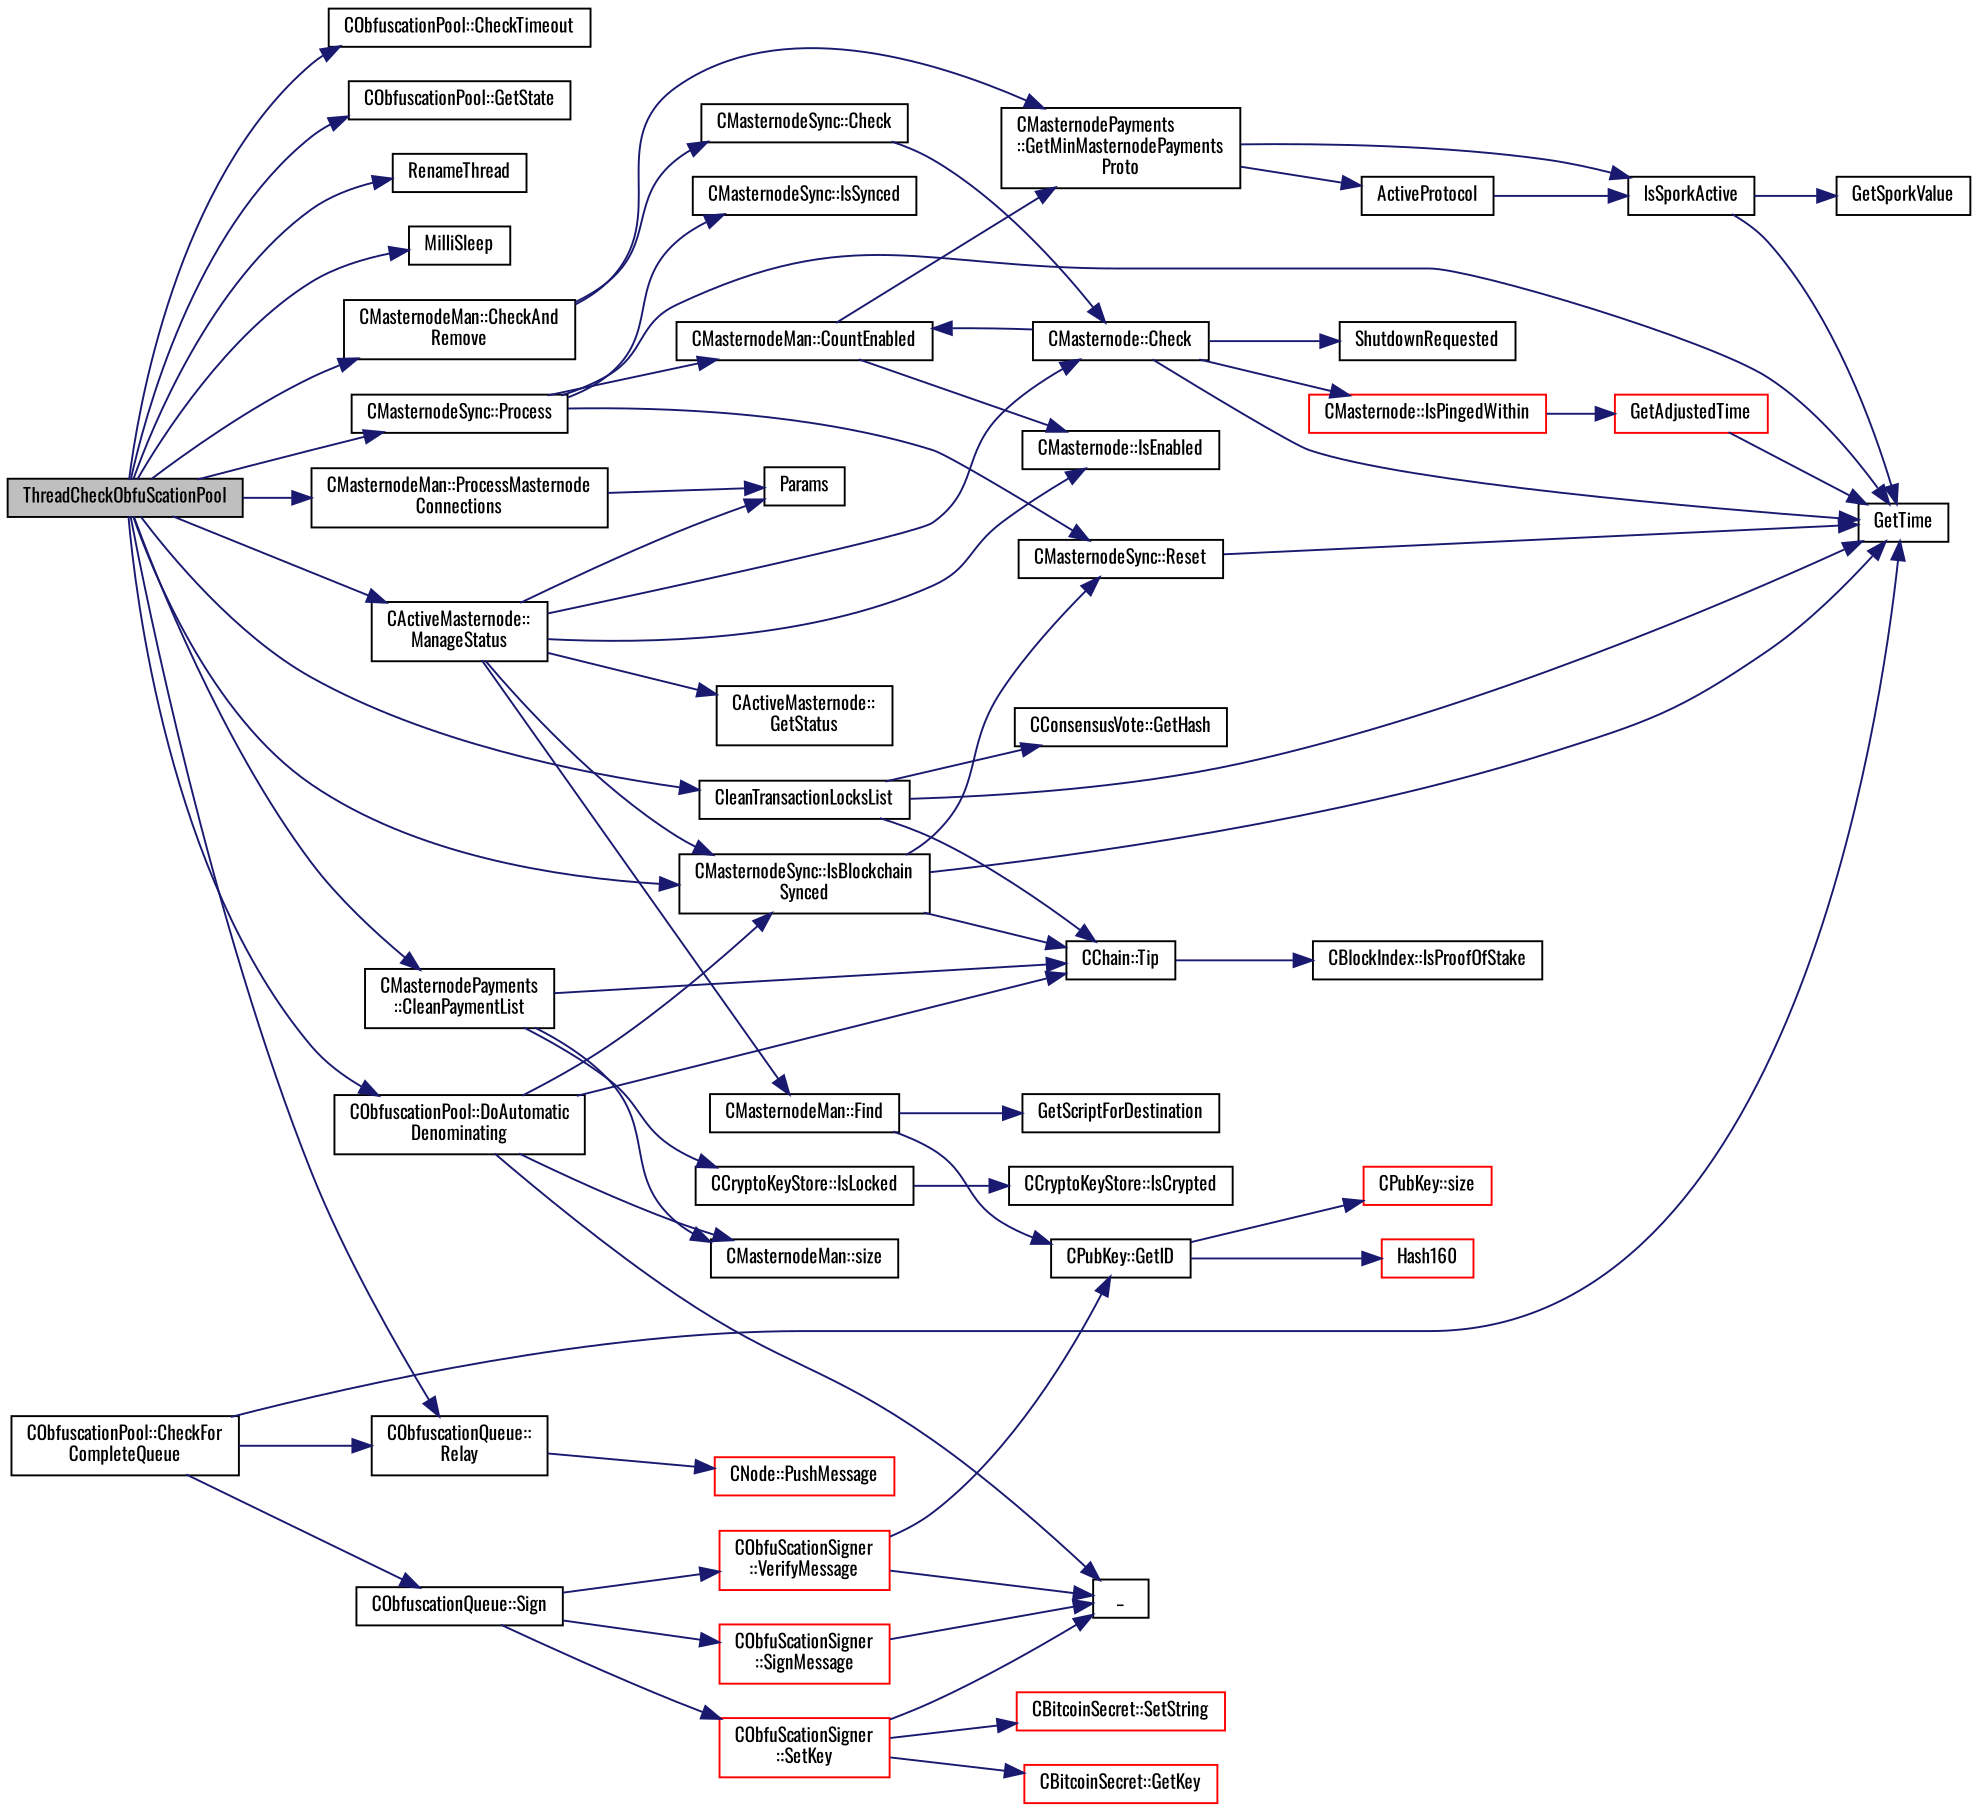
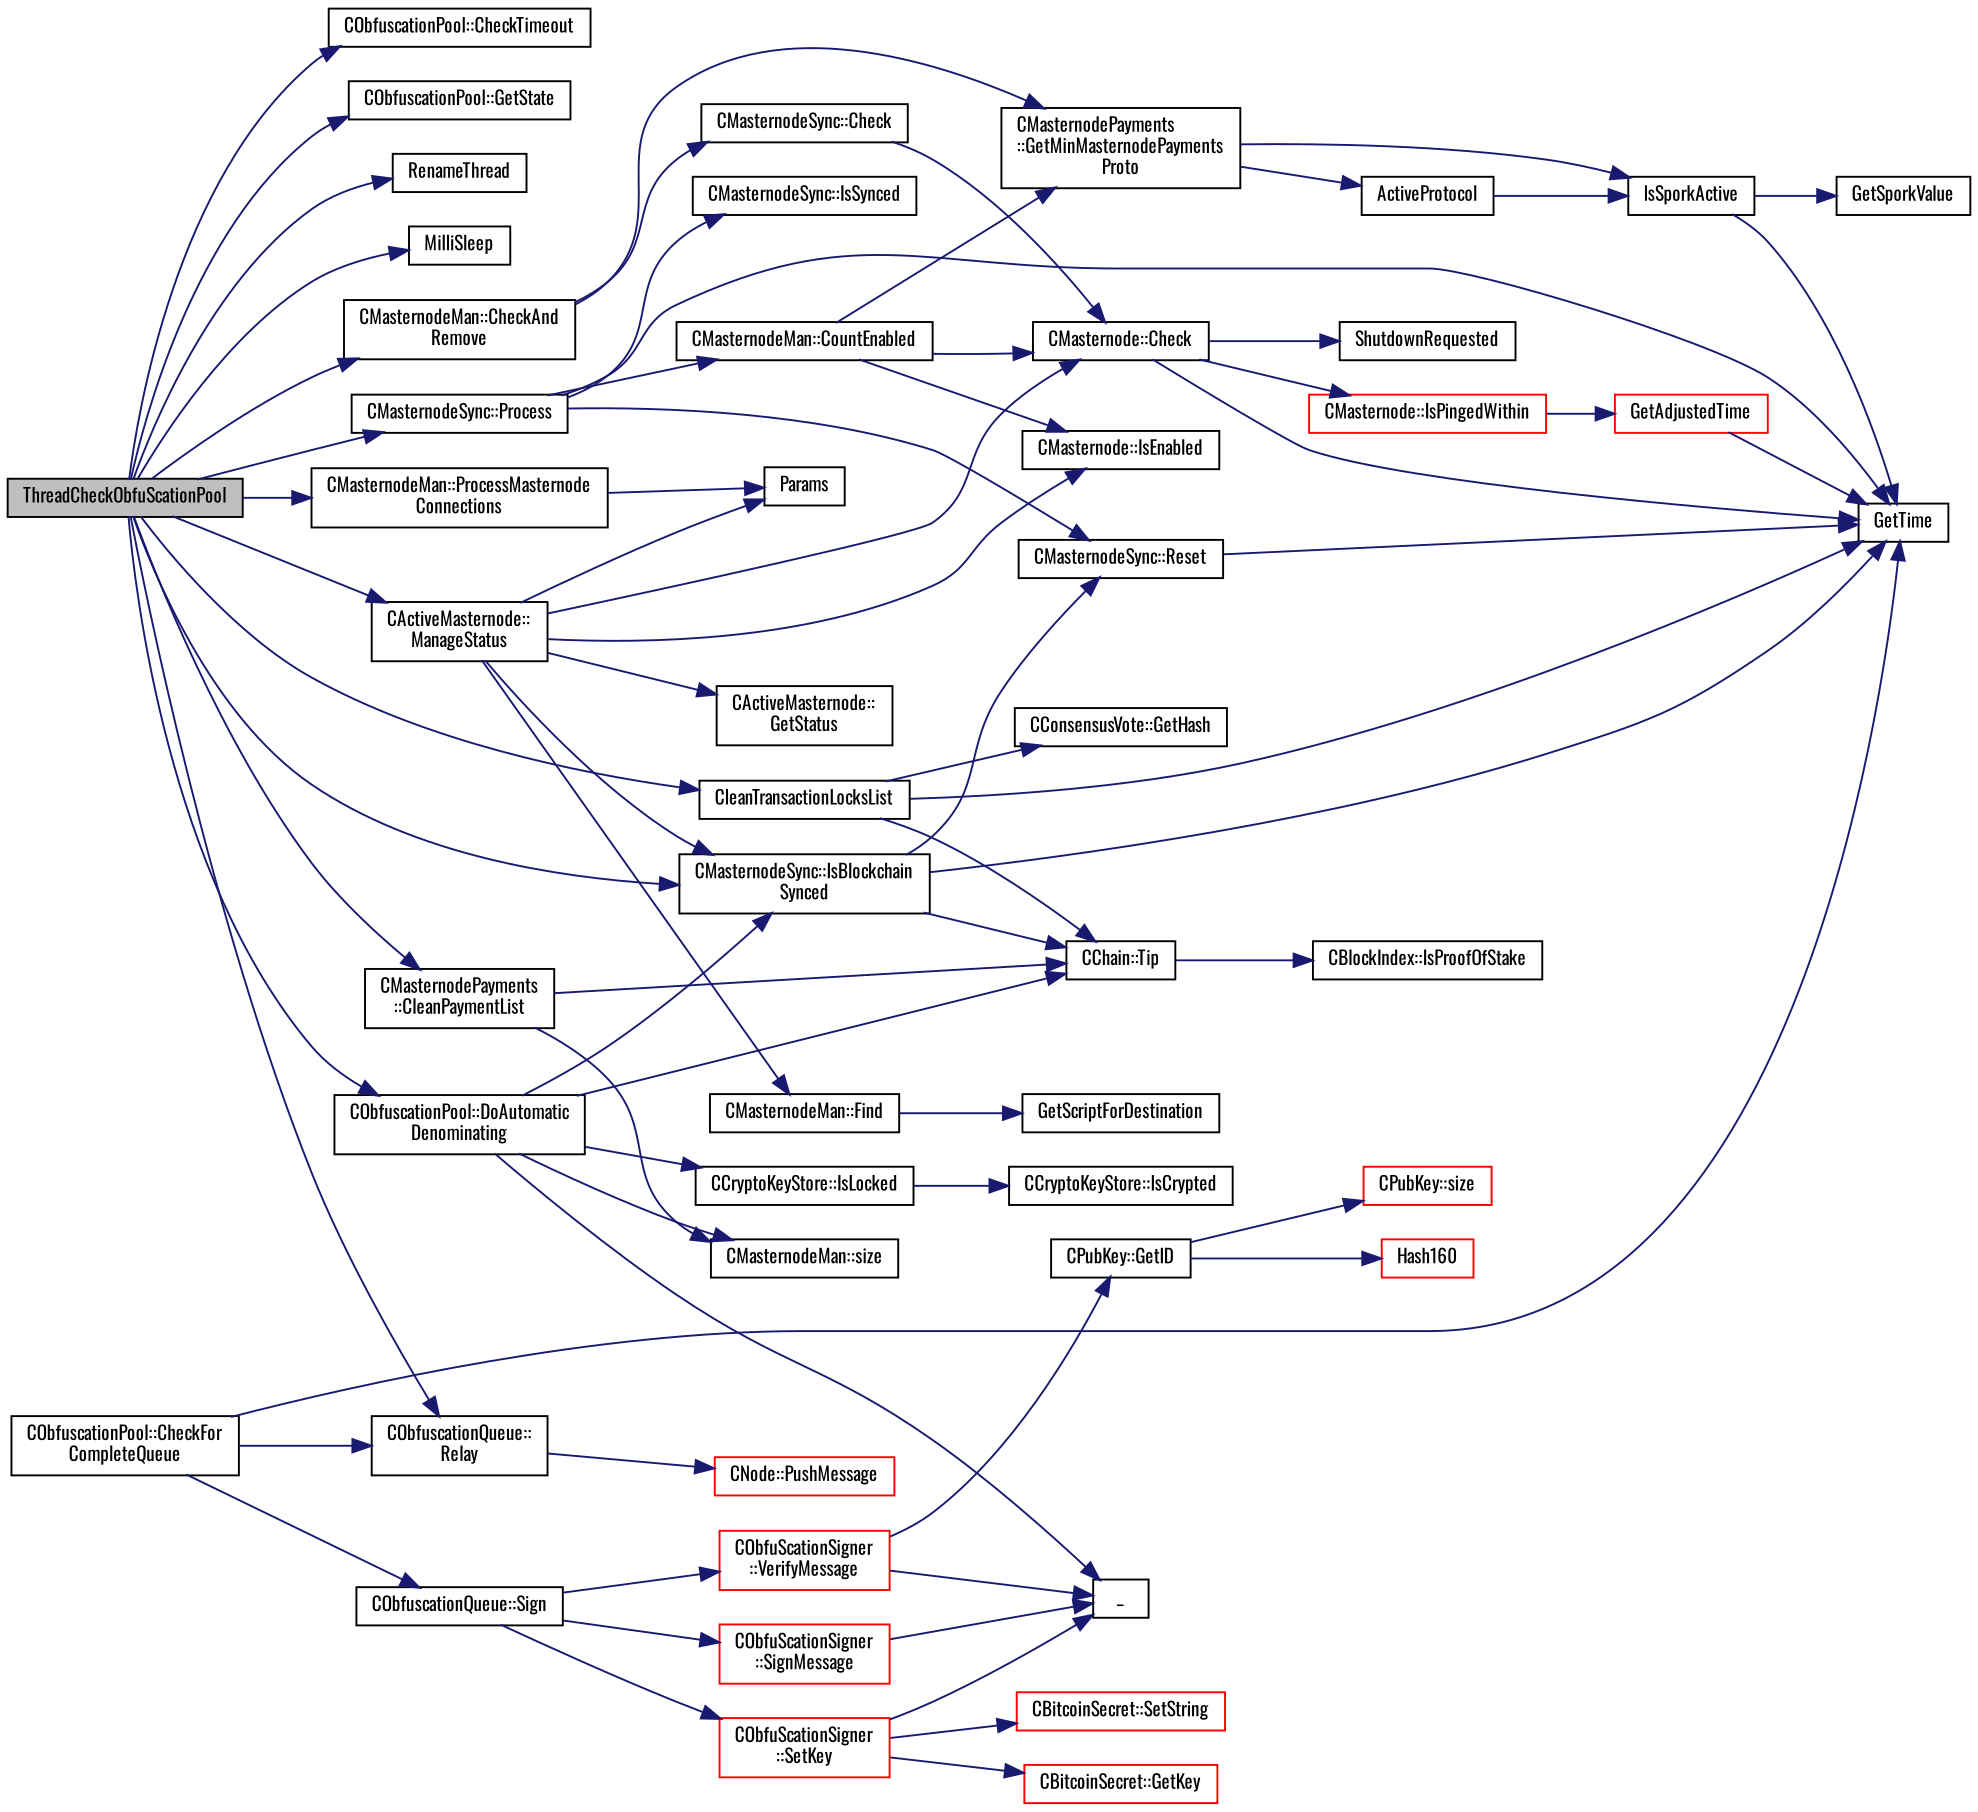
edge "CMasternode::Check" -> "CMasternodeMan::CountEnabled": reversed
edge "CMasternodePayments ::CleanPaymentList" -> "CCryptoKeyStore::IsLocked": now "CObfuscationPool::DoAutomatic Denominating" -> "CCryptoKeyStore::IsLocked"
edge "CMasternodeMan::Find" -> "CPubKey::GetID": removed
